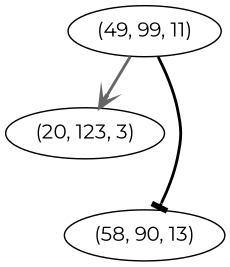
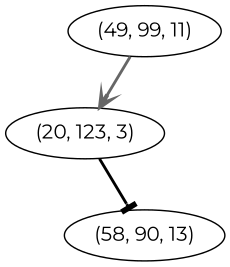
edge "(49, 99, 11)" -> "(58, 90, 13)": now "(20, 123, 3)" -> "(58, 90, 13)"
